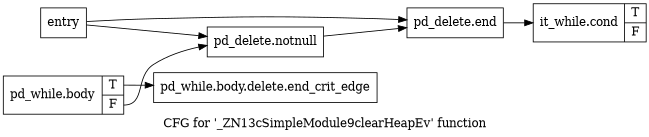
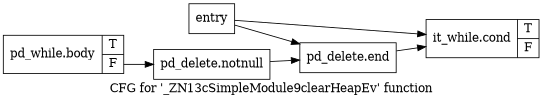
edge "entry" -> "pd_delete.notnull": now "entry" -> "it_while.cond"
node "pd_while.body.delete.end_crit_edge": removed
